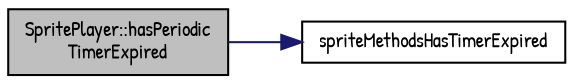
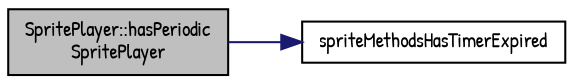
node "SpritePlayer::hasPeriodic TimerExpired": label "SpritePlayer::hasPeriodic TimerExpired" -> "SpritePlayer::hasPeriodic SpritePlayer"
